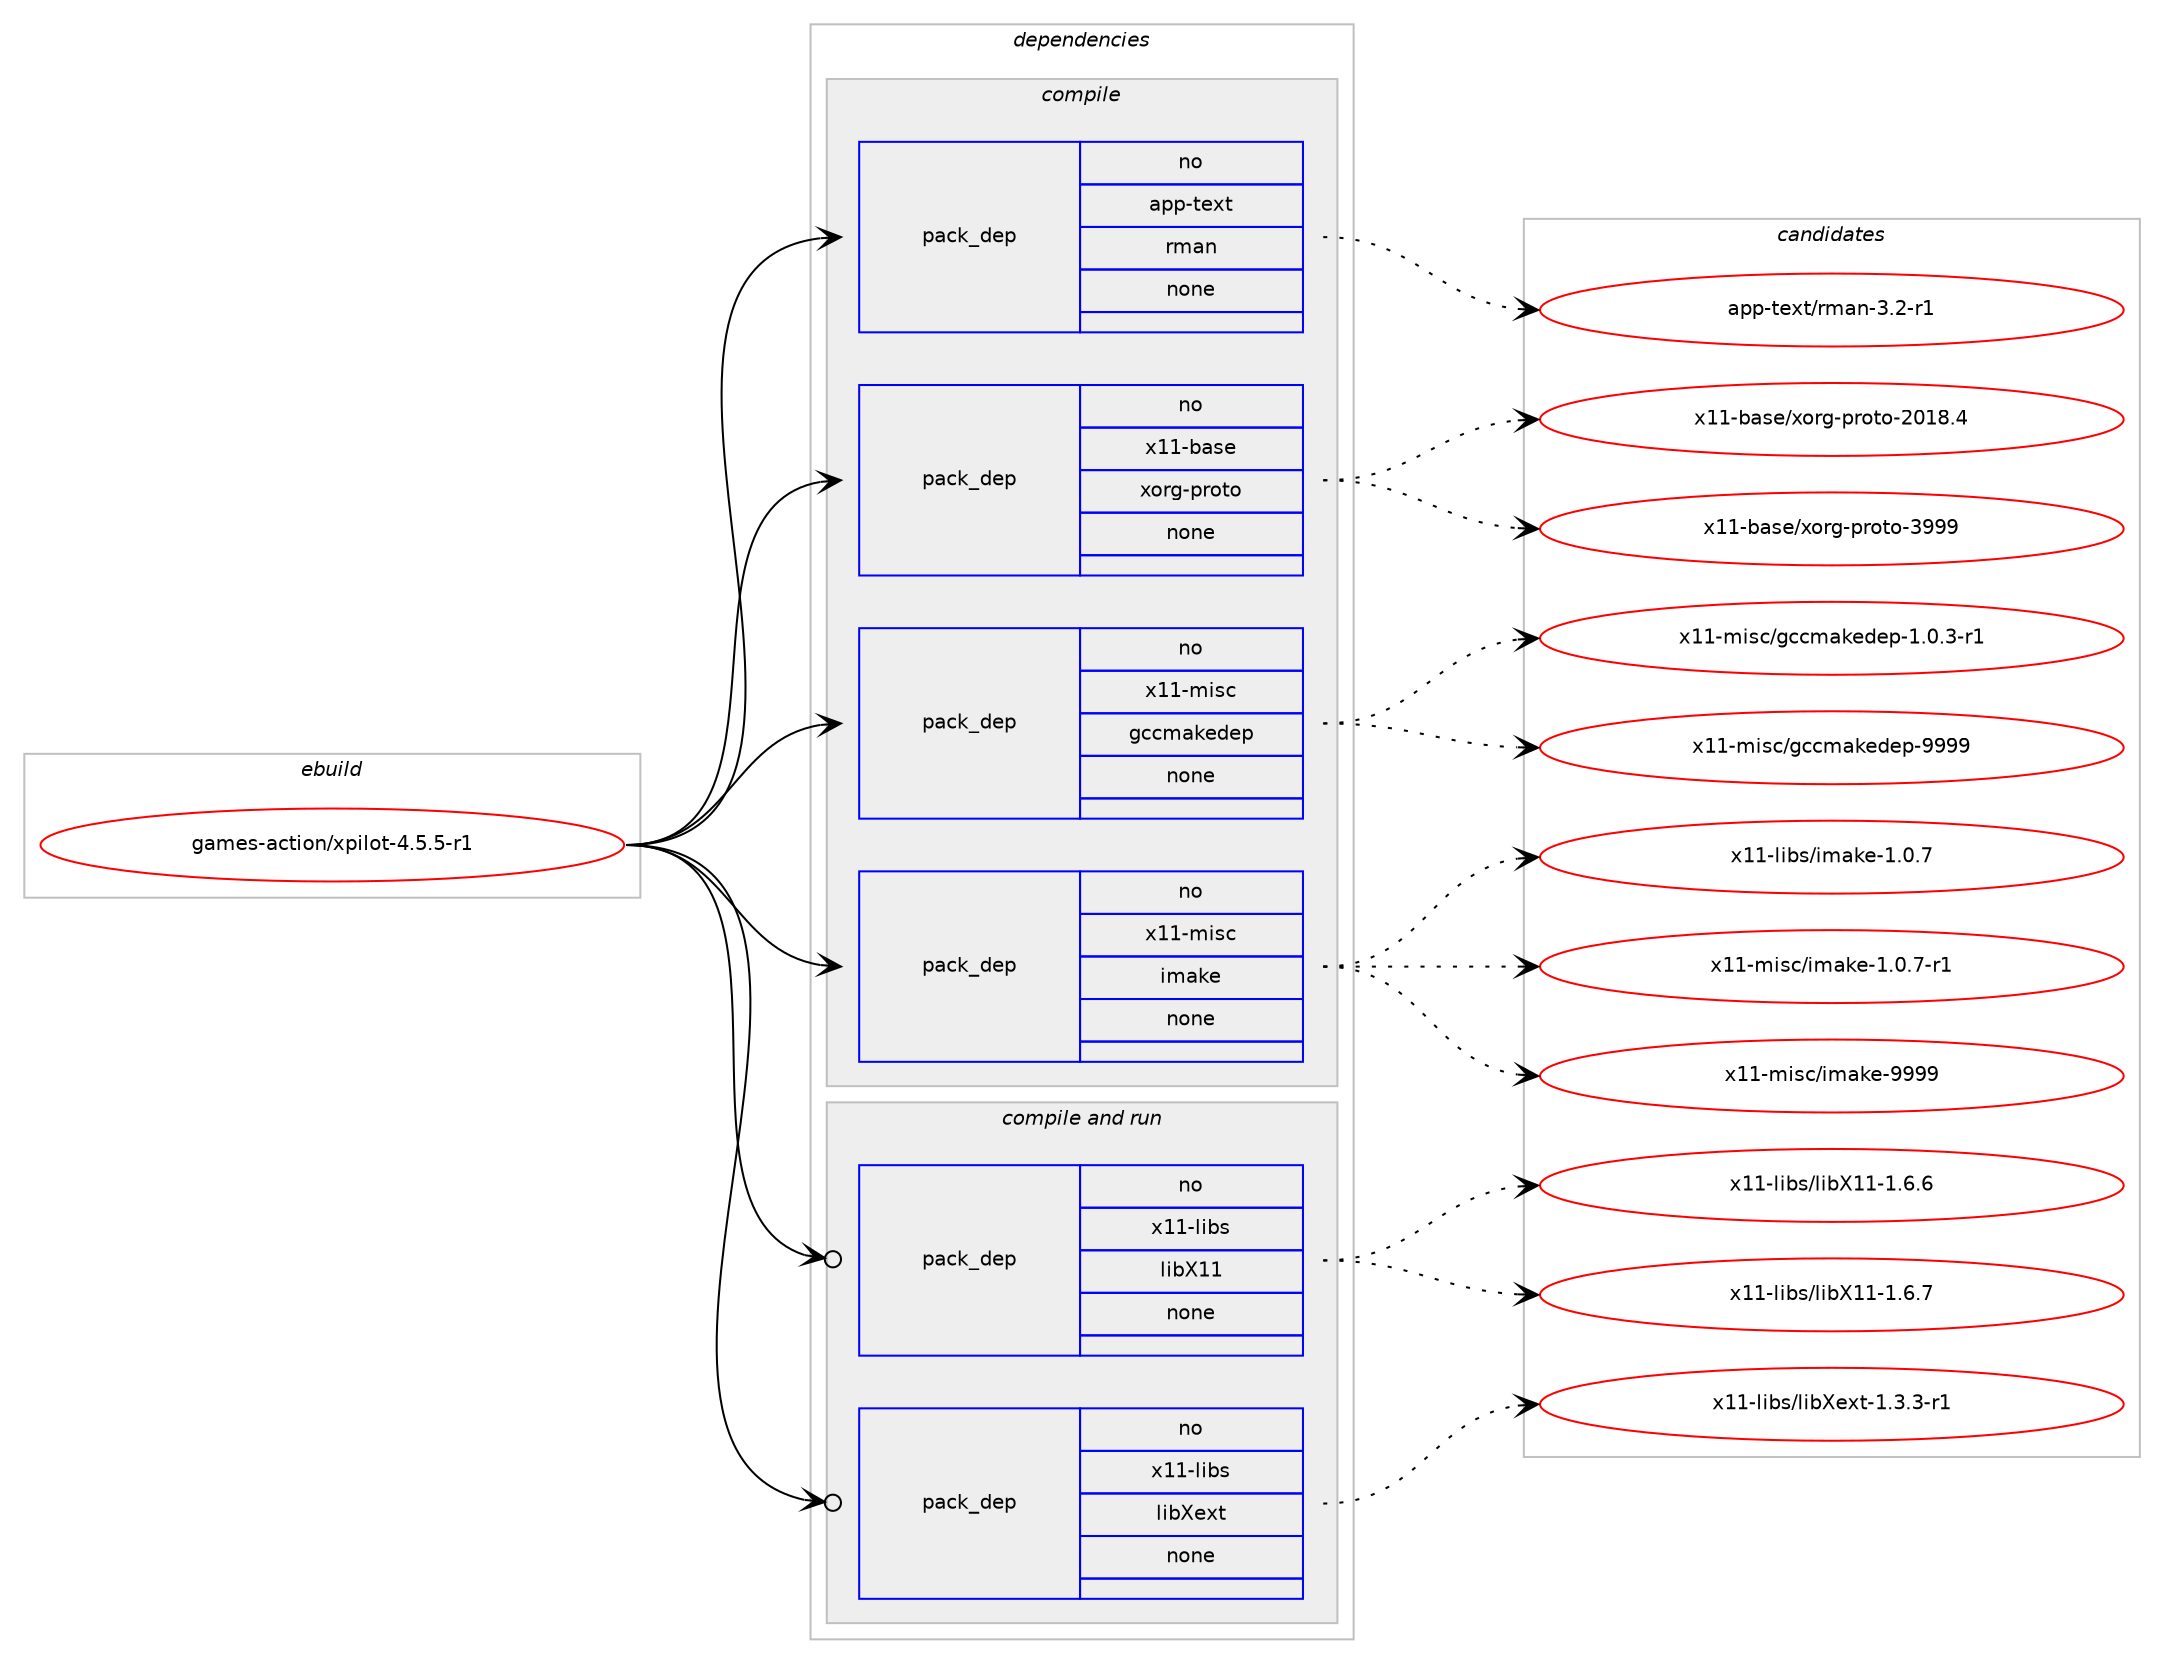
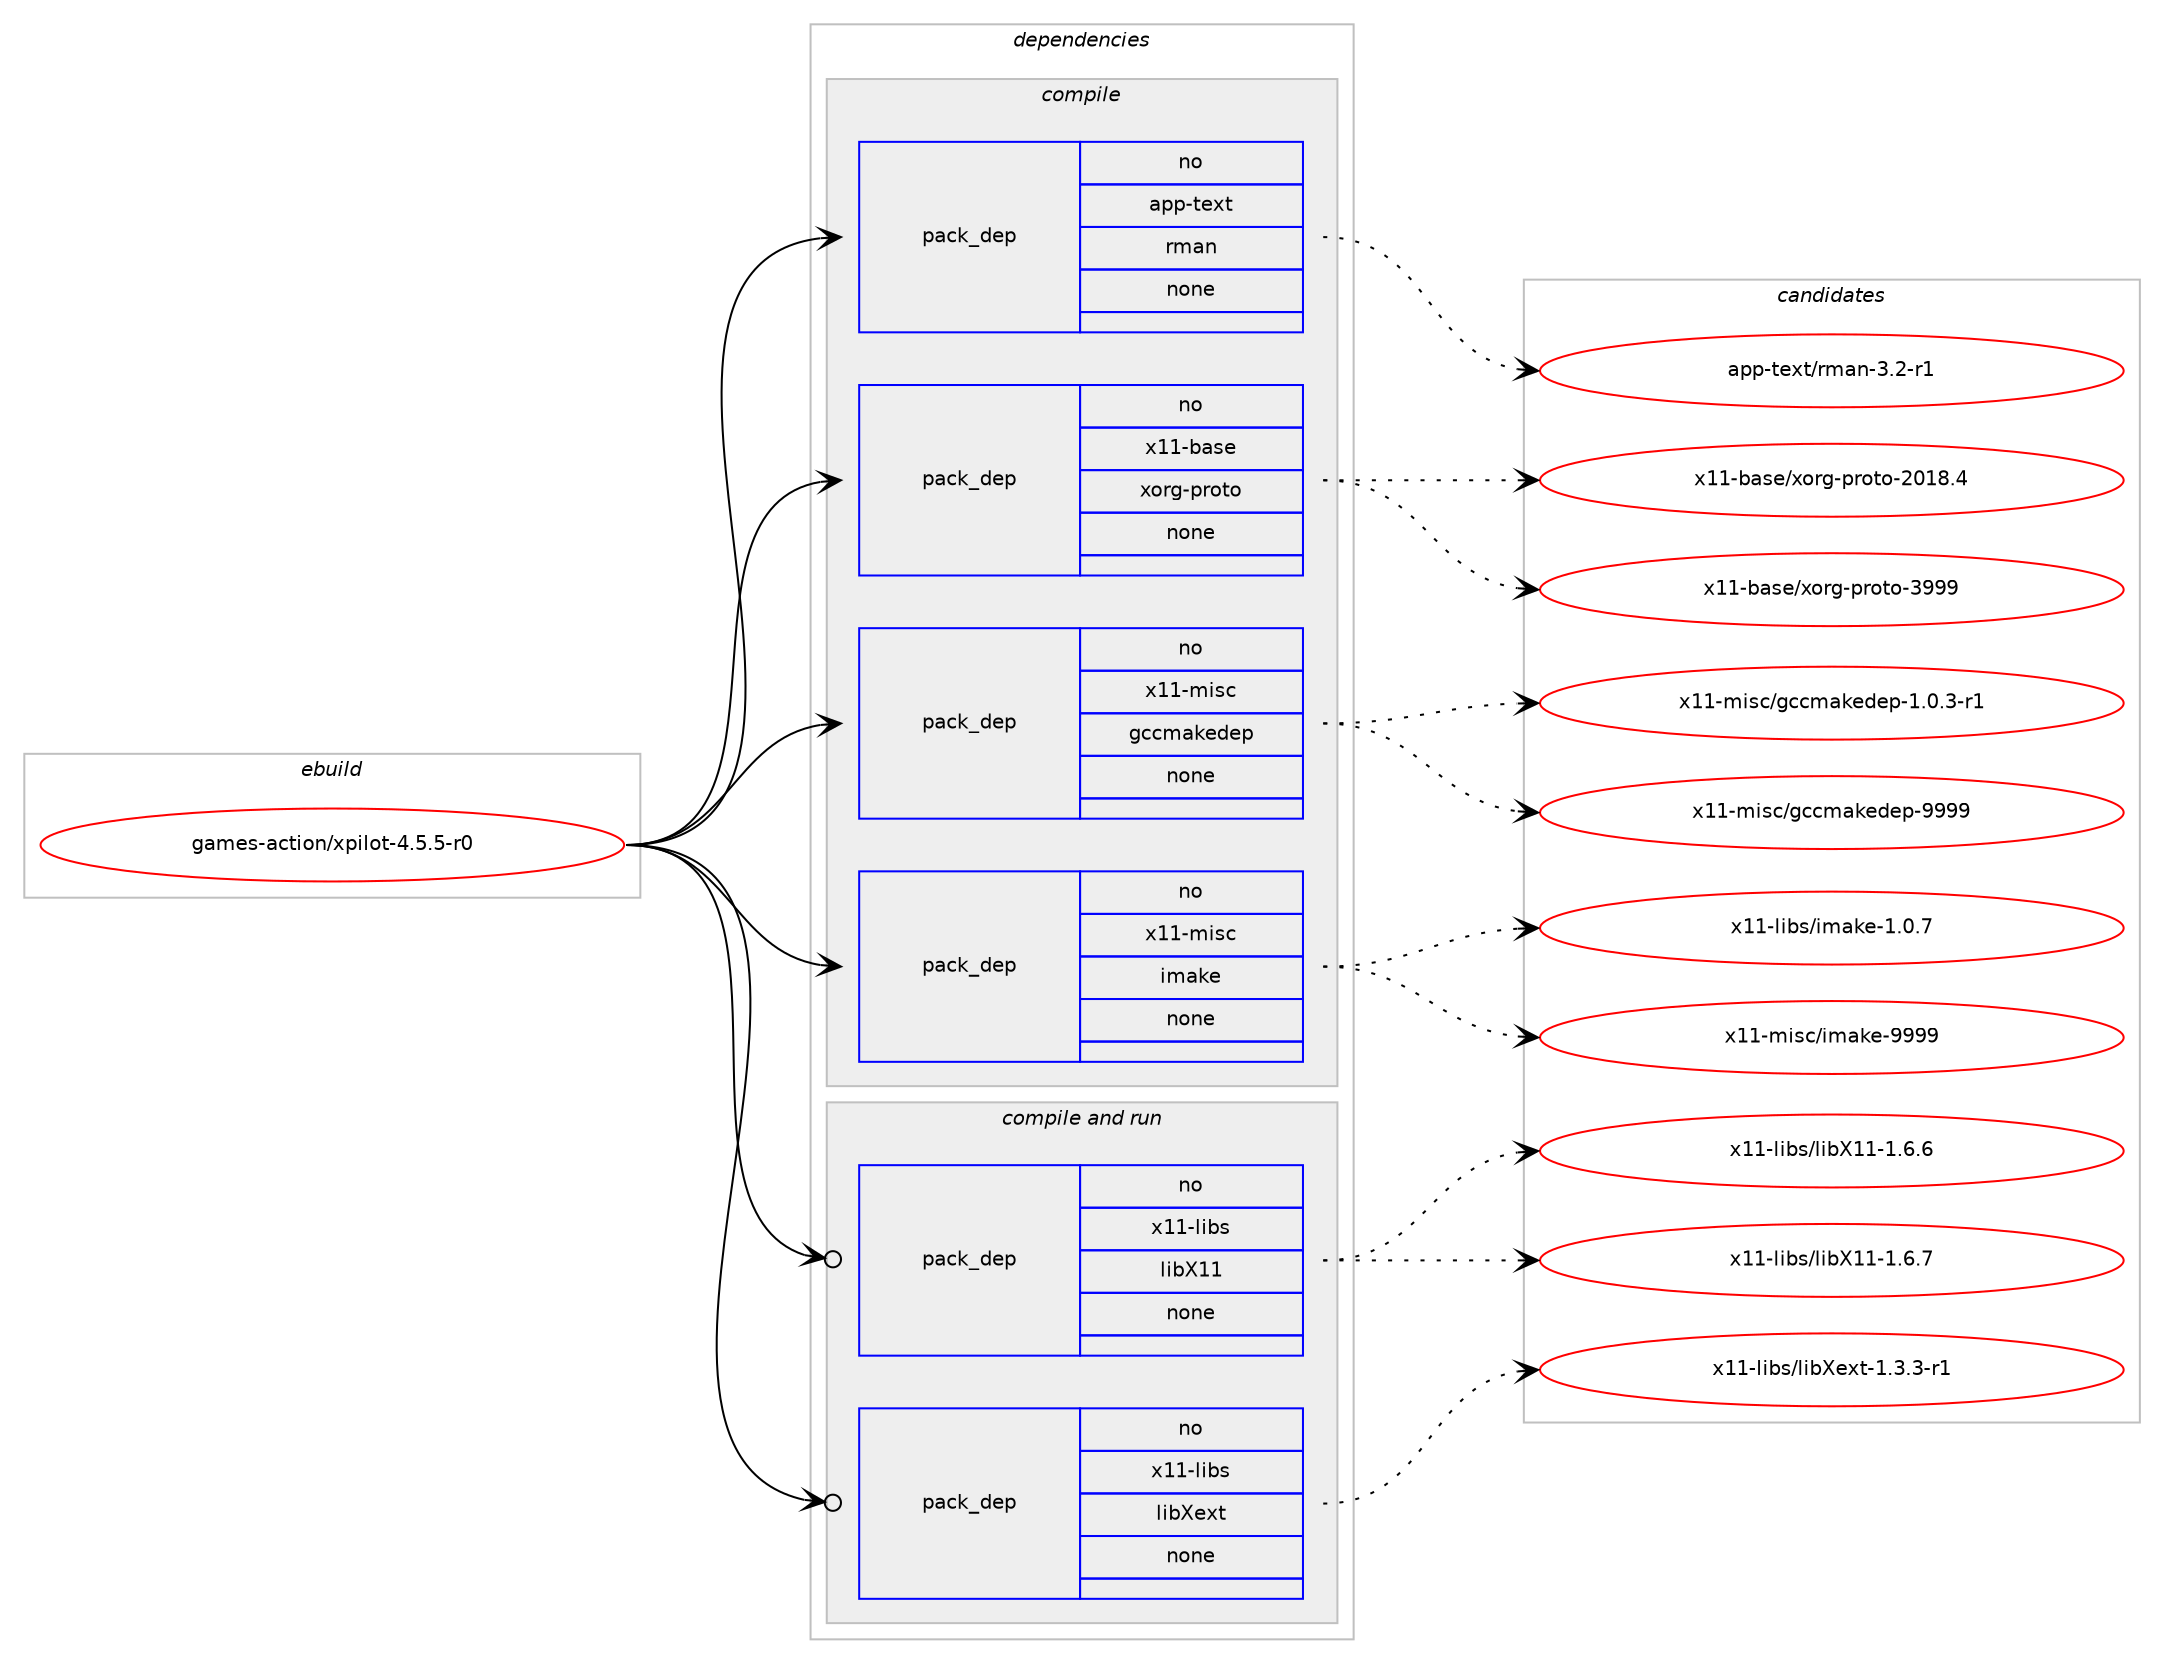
node "games-action/xpilot-4.5.5-r1": label "games-action/xpilot-4.5.5-r1" -> "games-action/xpilot-4.5.5-r0"
node "x11-misc/imake-1.0.7-r1": removed
